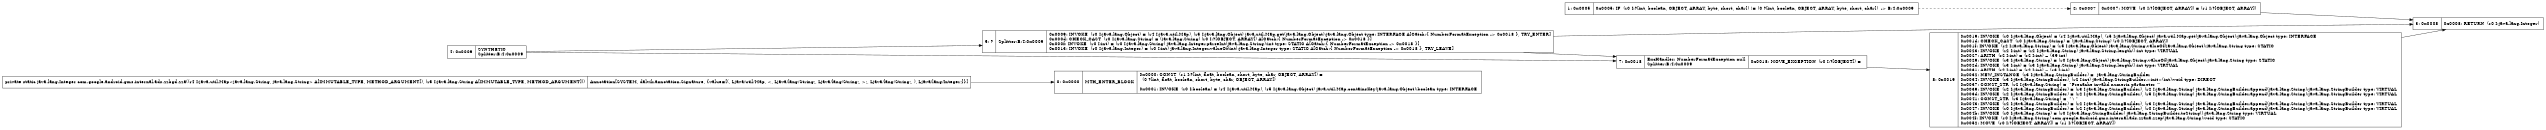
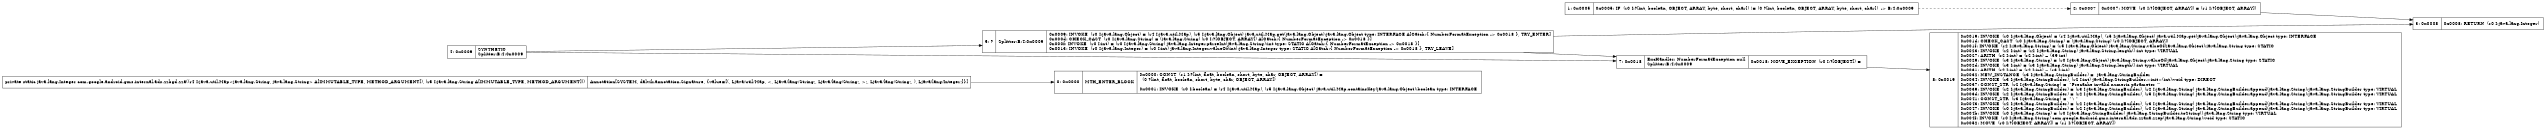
edge "8: 0x0019" -> "3: 0x0008": removed
